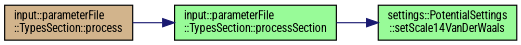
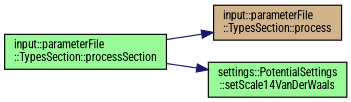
edge "input::parameterFile ::TypesSection::process" -> "input::parameterFile ::TypesSection::processSection": reversed
